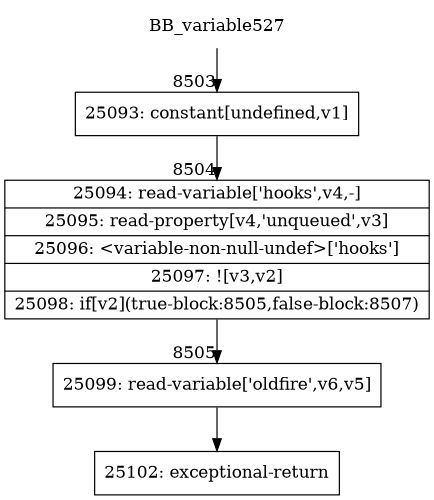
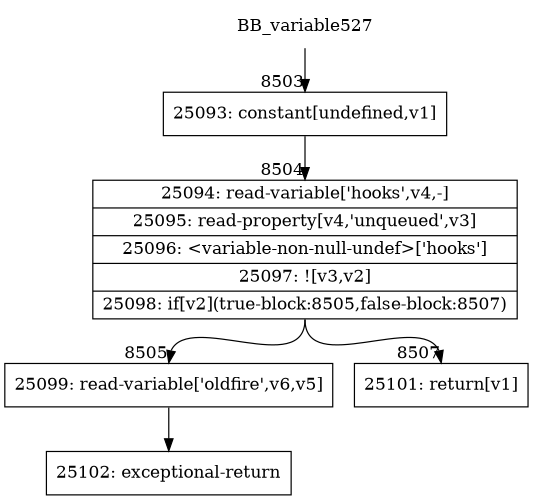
node "25101: return[v1]": added
